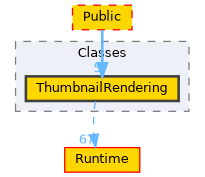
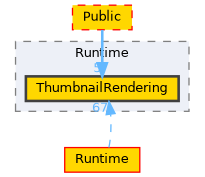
cluster "Classes": label "Classes" -> "Runtime"
edge "ThumbnailRendering" -> "Runtime": reversed
